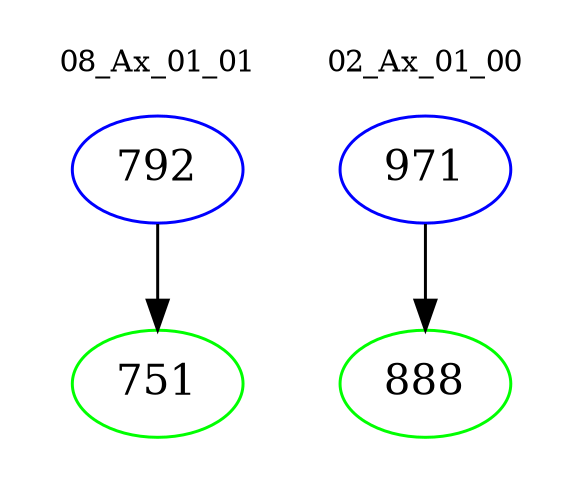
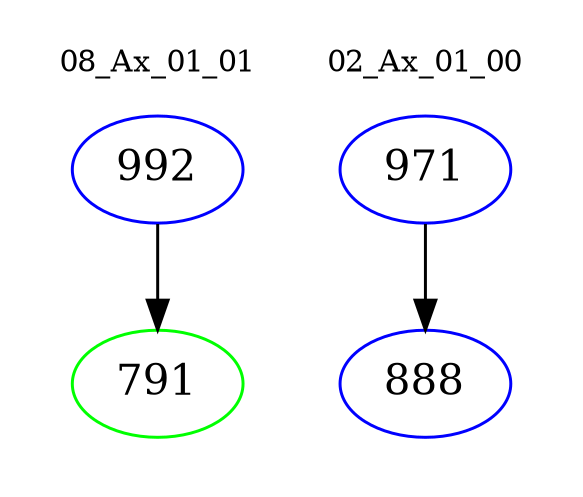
node "792": label "792" -> "992"
node "751": label "751" -> "791"
node "888": color green -> blue
